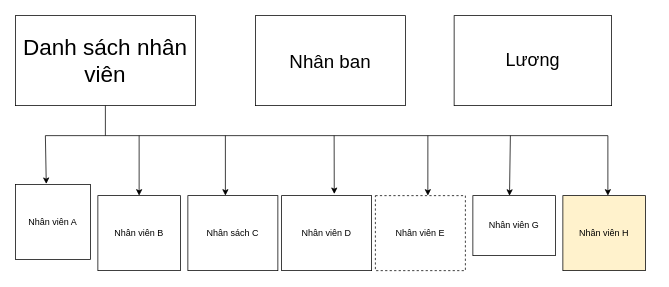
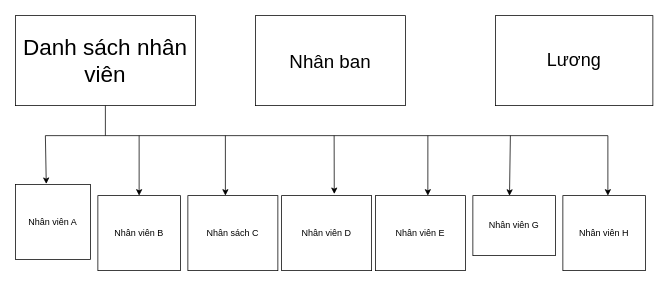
node "Lương": moved (533, 60) -> (574, 60)
node "Nhân viên E": style dashed -> solid
node "Nhân viên H": fillcolor #fff2cc -> #ffffff
